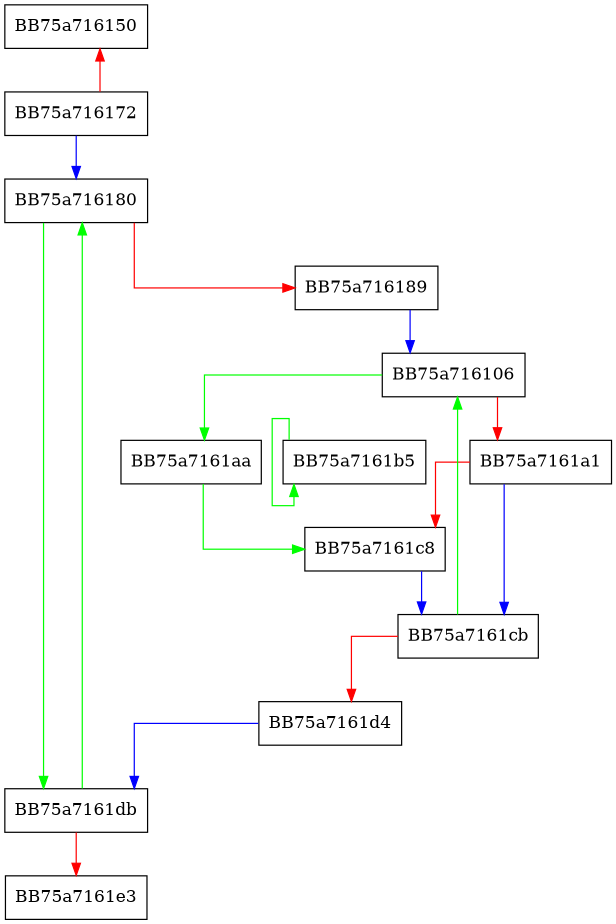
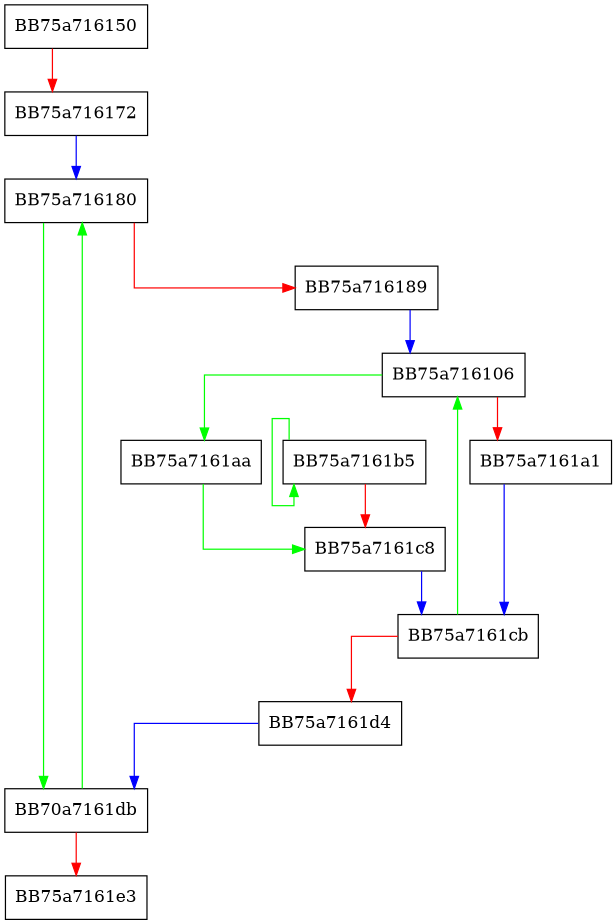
edge "BB75a716172" -> "BB75a716150": reversed
edge "BB75a7161a1" -> "BB75a7161c8": now "BB75a7161b5" -> "BB75a7161c8"
node "BB75a7161db": label "BB75a7161db" -> "BB70a7161db"
